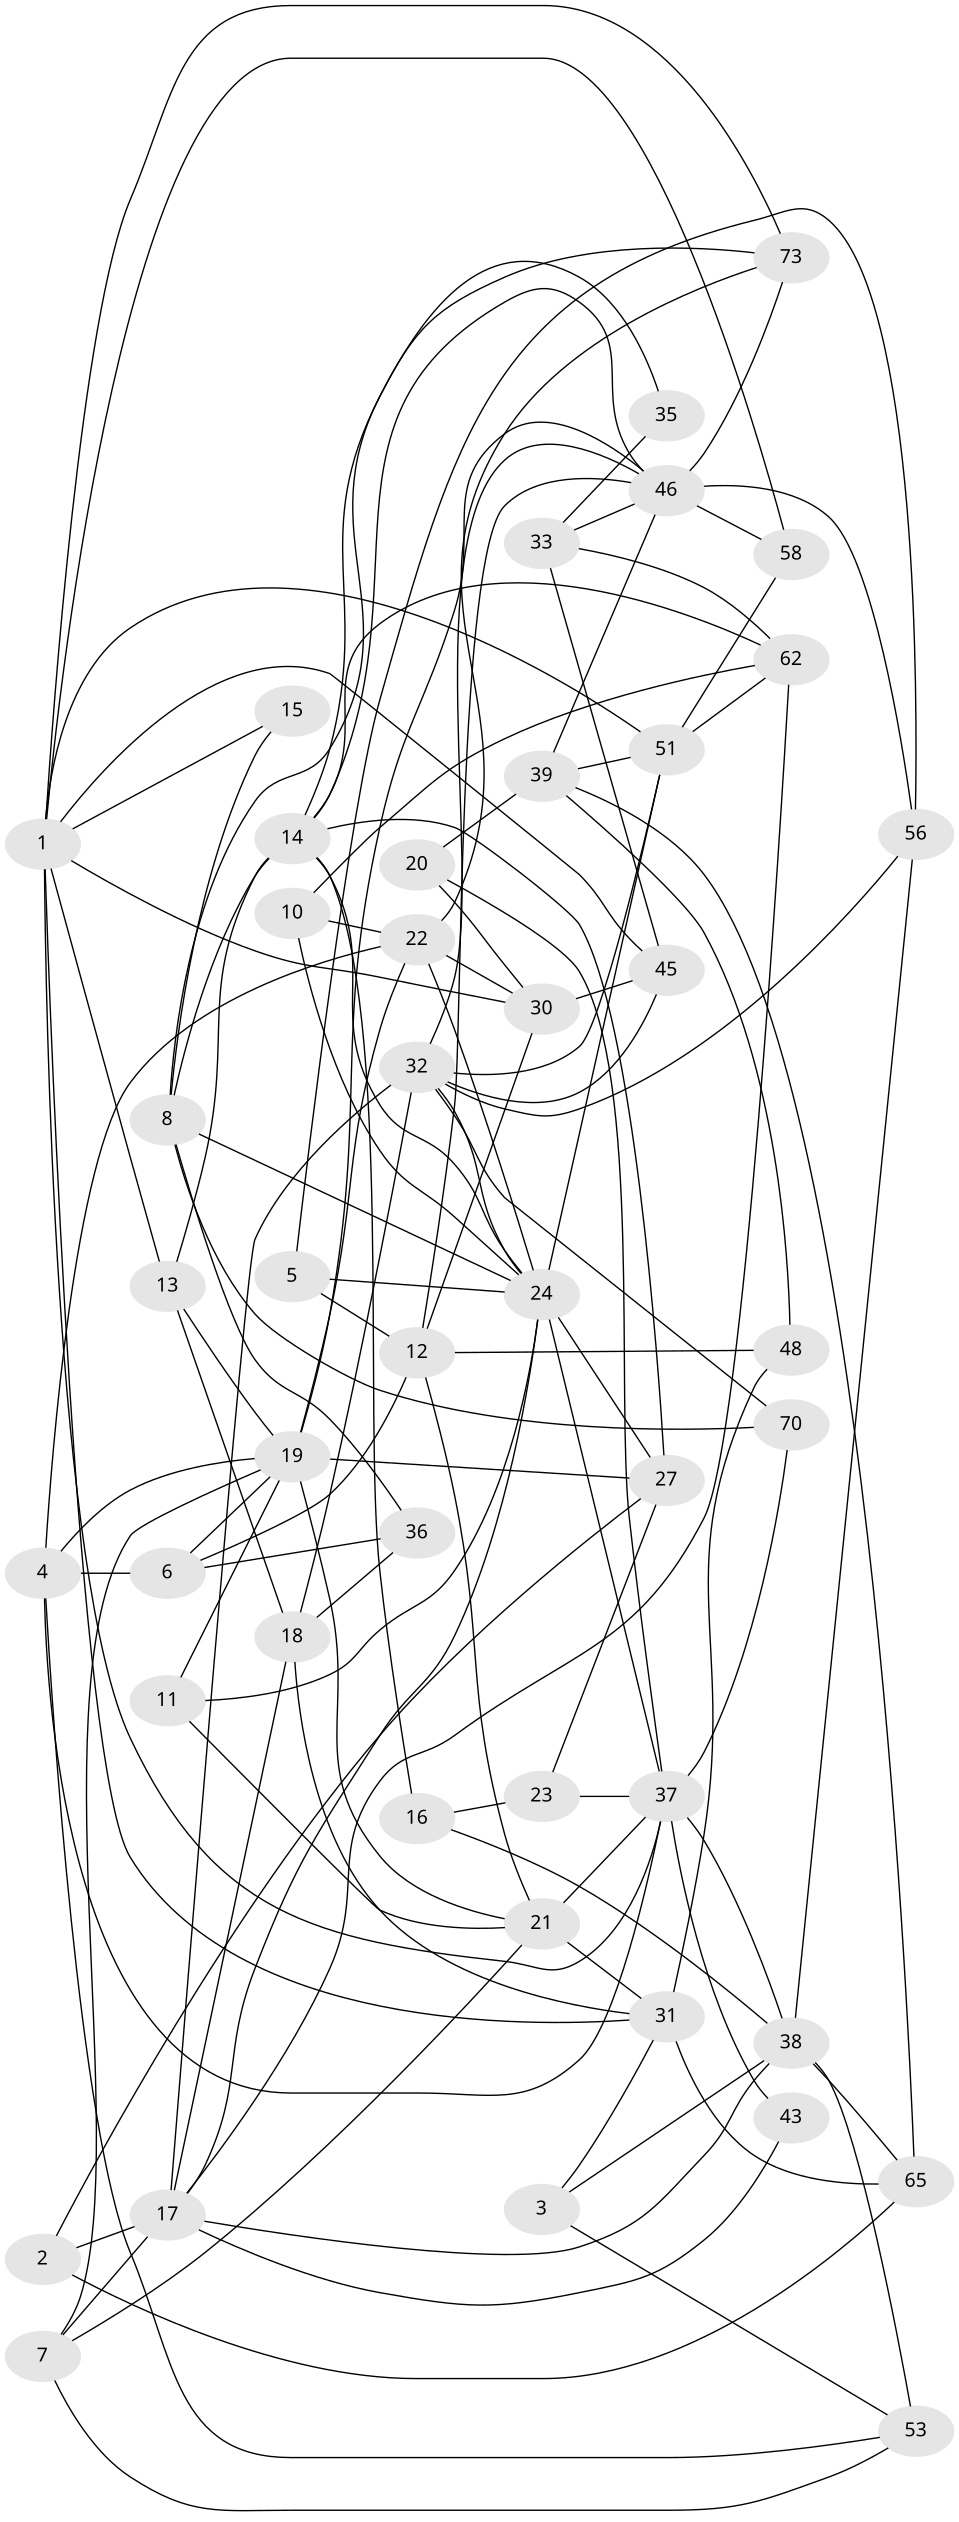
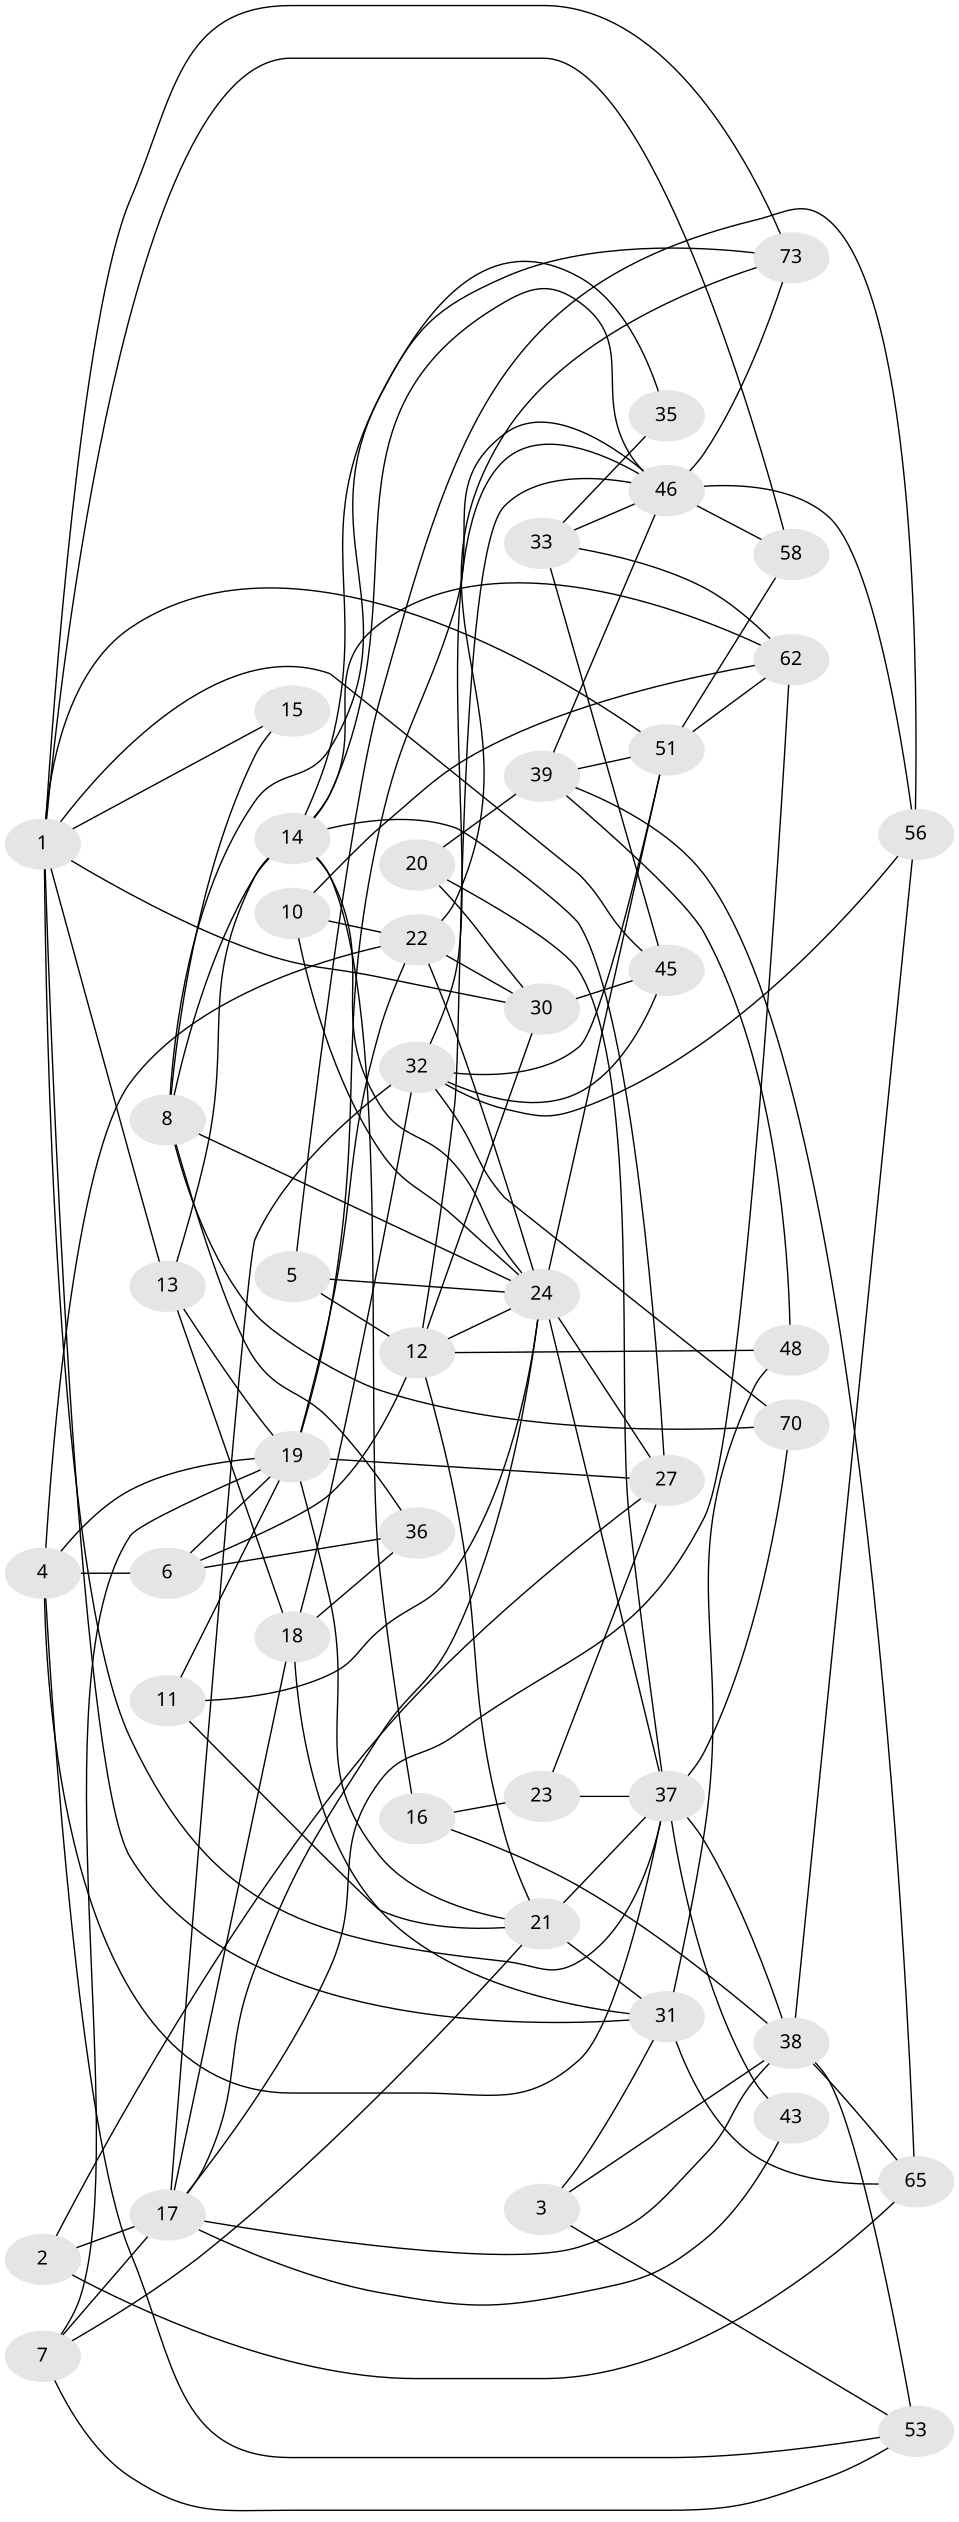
edge "32" -- "24": now "12" -- "24"
